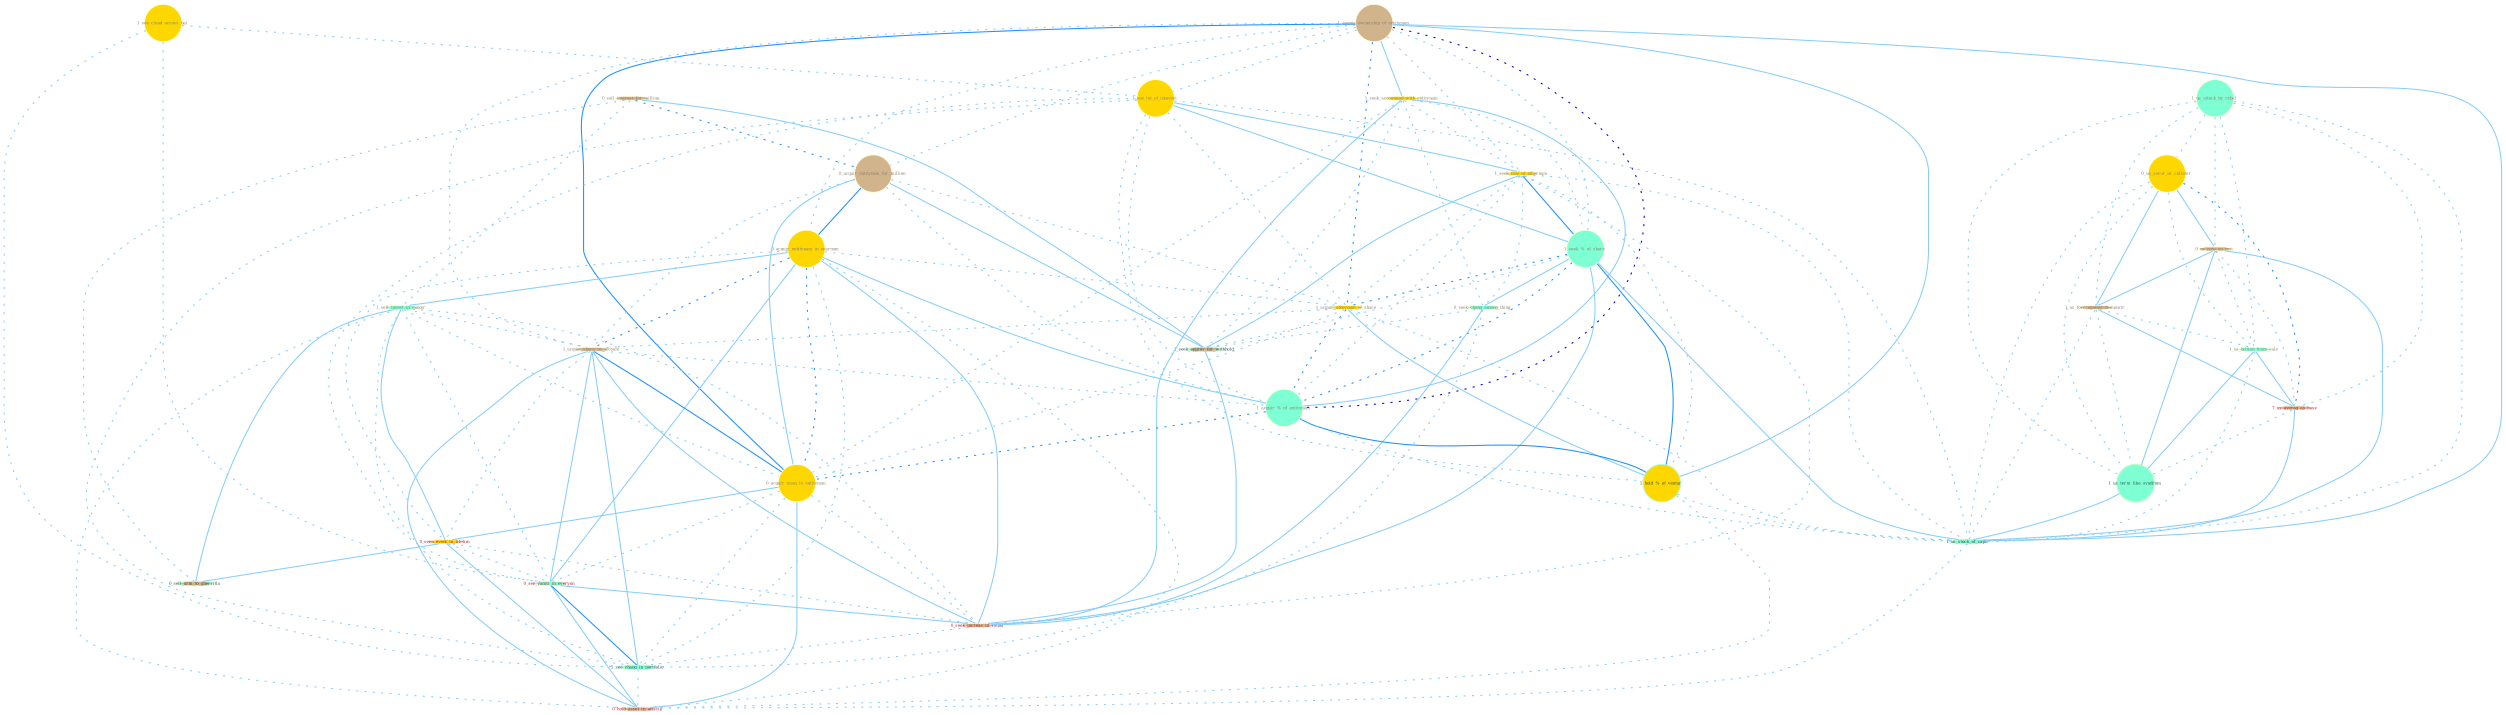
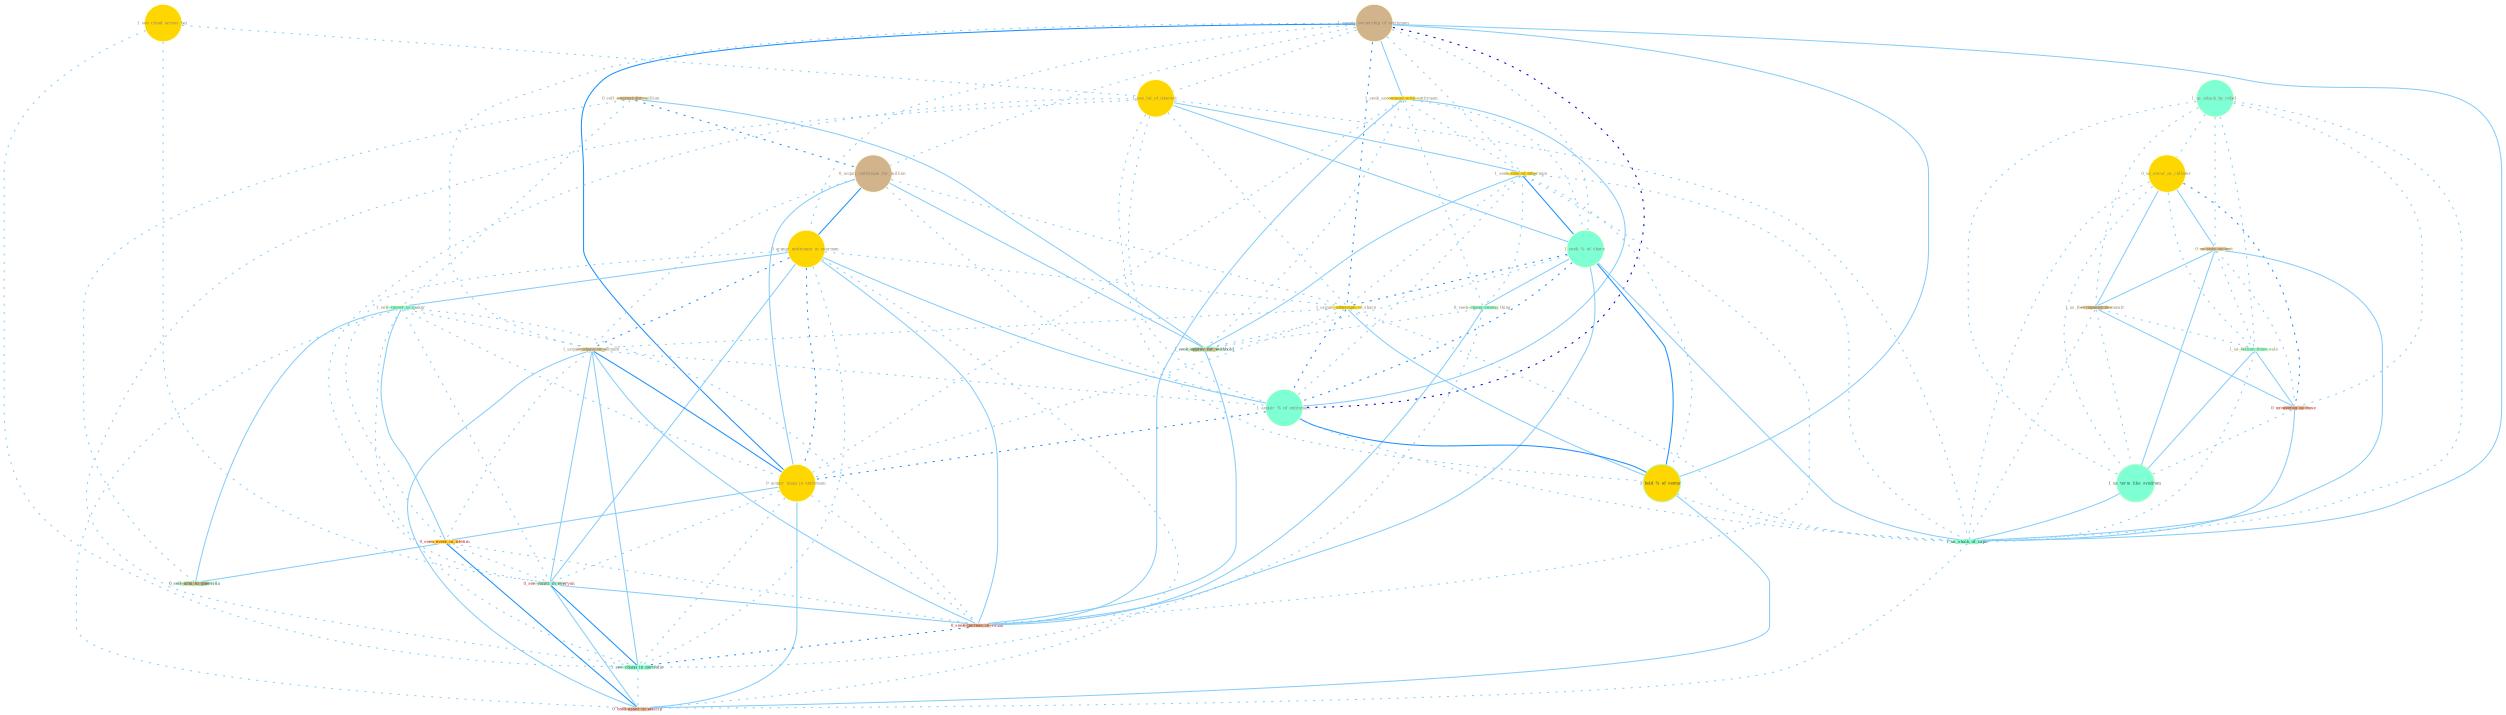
node "7_us_averag_as_base": label "7_us_averag_as_base" -> "0_us_averag_as_base"
edge "0_seen_event_in_lifetim" -- "0_hold_asset_in_anticip": color #87cefa -> #1e90ff
edge "0_seek_increas_in_round" -- "1_see_chang_in_portfolio": color #87cefa -> #1e90ff
edge "1_hold_%_of_ventur" -- "0_hold_asset_in_anticip": style dotted -> solid
